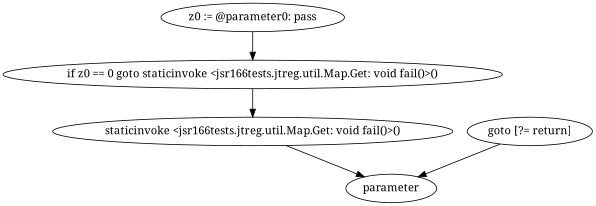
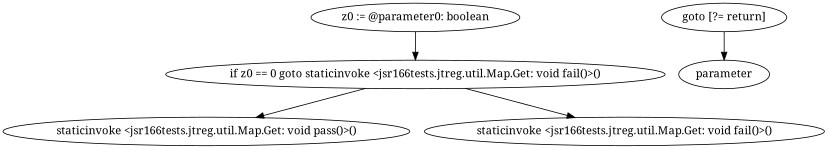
node "z0 := @parameter0: pass": label "z0 := @parameter0: pass" -> "z0 := @parameter0: boolean"
node "staticinvoke <jsr166tests.jtreg.util.Map.Get: void pass()>()": added
edge "staticinvoke <jsr166tests.jtreg.util.Map.Get: void fail()>()" -> "parameter": removed
